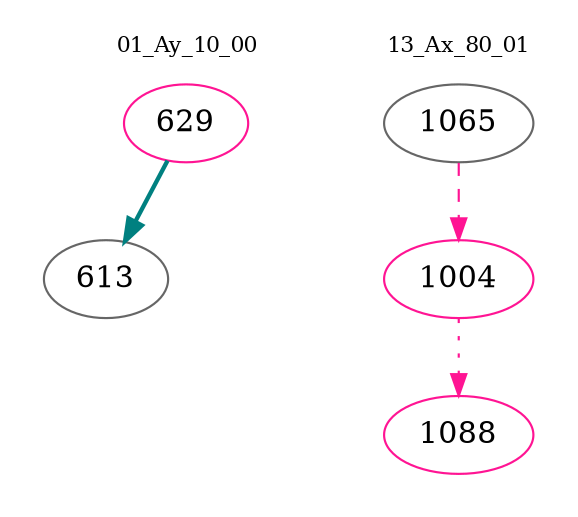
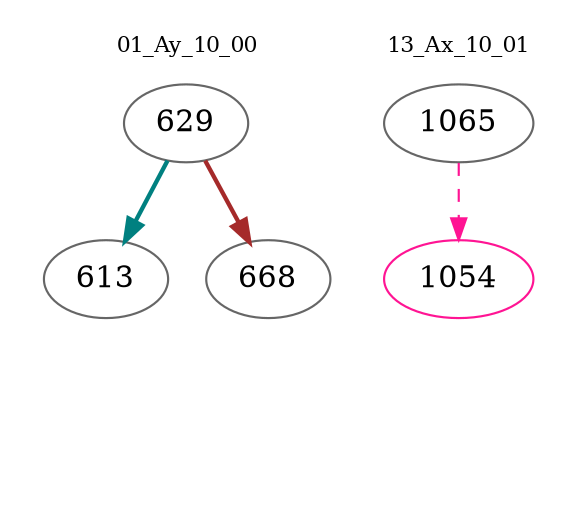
cluster "13_Ax_80_01": label "13_Ax_80_01" -> "13_Ax_10_01"
node "629": color deeppink -> gray40
node "668": added
node "1004": label "1004" -> "1054"
node "1088": removed
